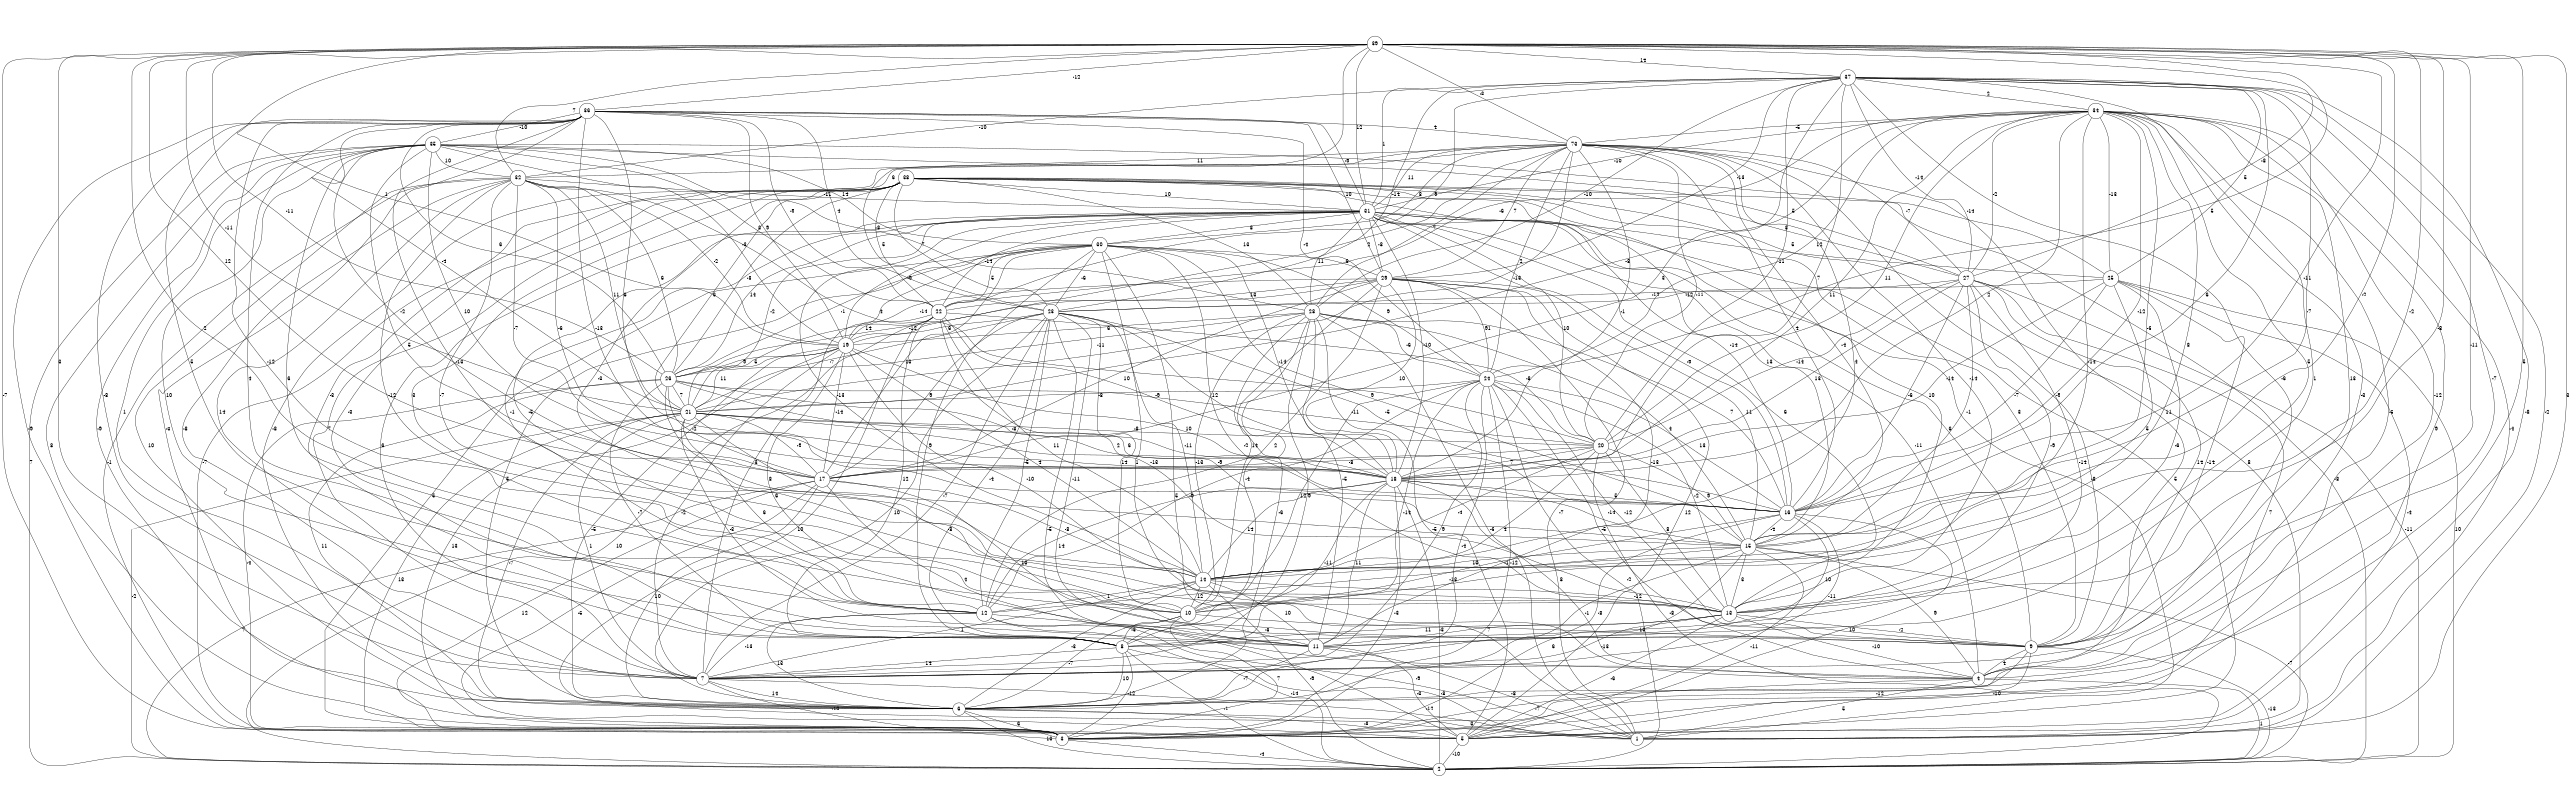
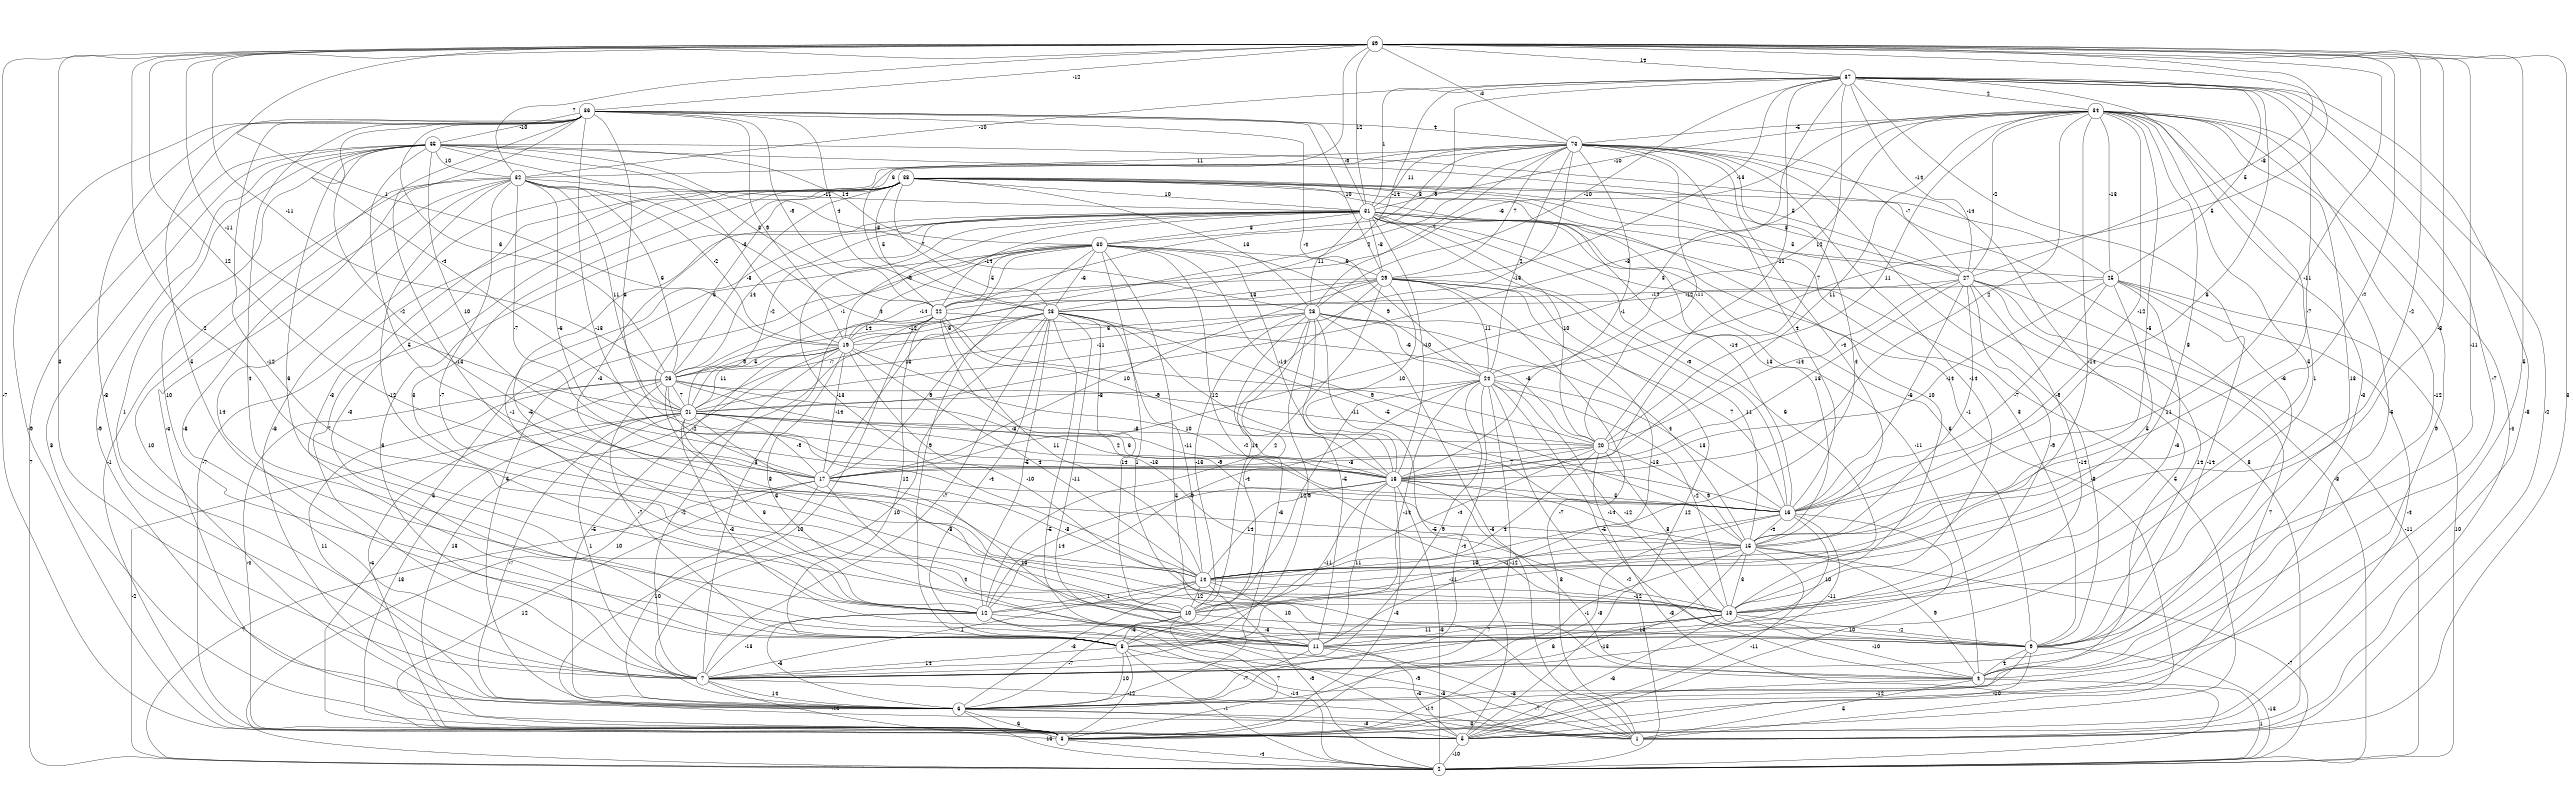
edge "29" -- "24": label "91" -> "11"
edge "15" -- "12": label "-13" -> "-11"
edge "12" -- "6": label "13" -> "-6"
edge "17" -- "5": now "26" -- "5"
